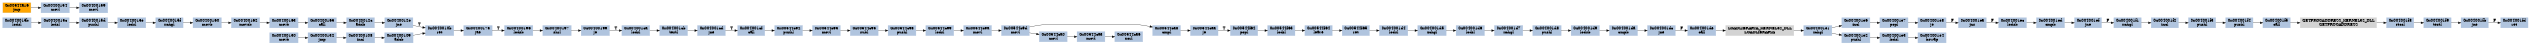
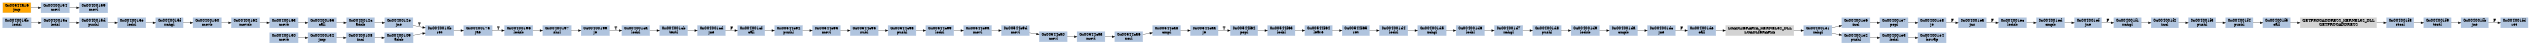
edge "0x00544c9d movl" -> "0x00544ca8 cmpl": now "0x00544ca6 xorl" -> "0x00544ca8 cmpl"
edge "0x004001cd jne" -> "0x004001cf call": label "T" -> "F"
